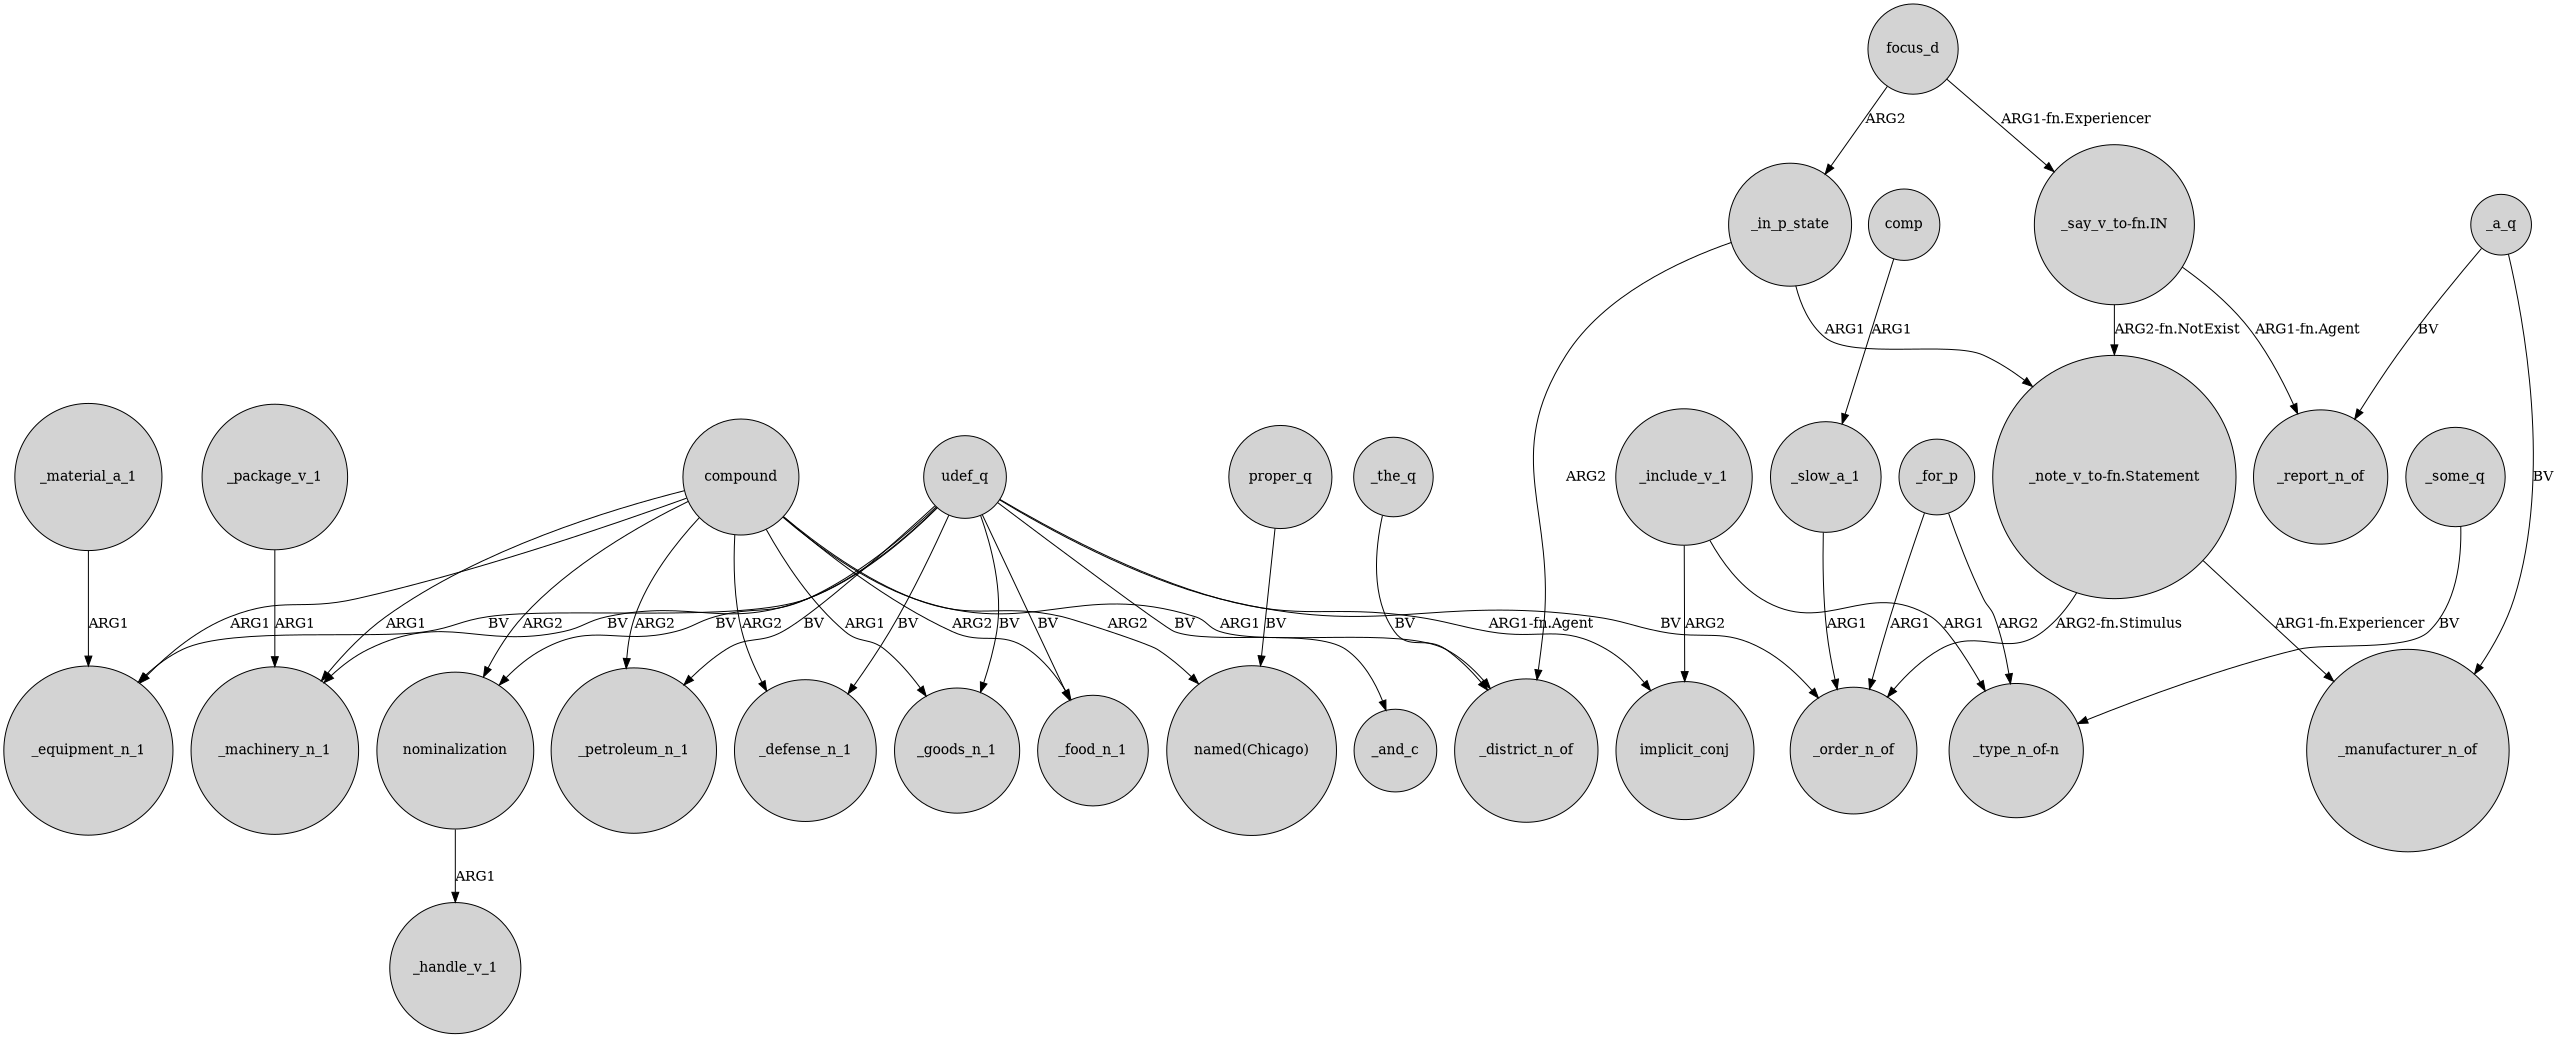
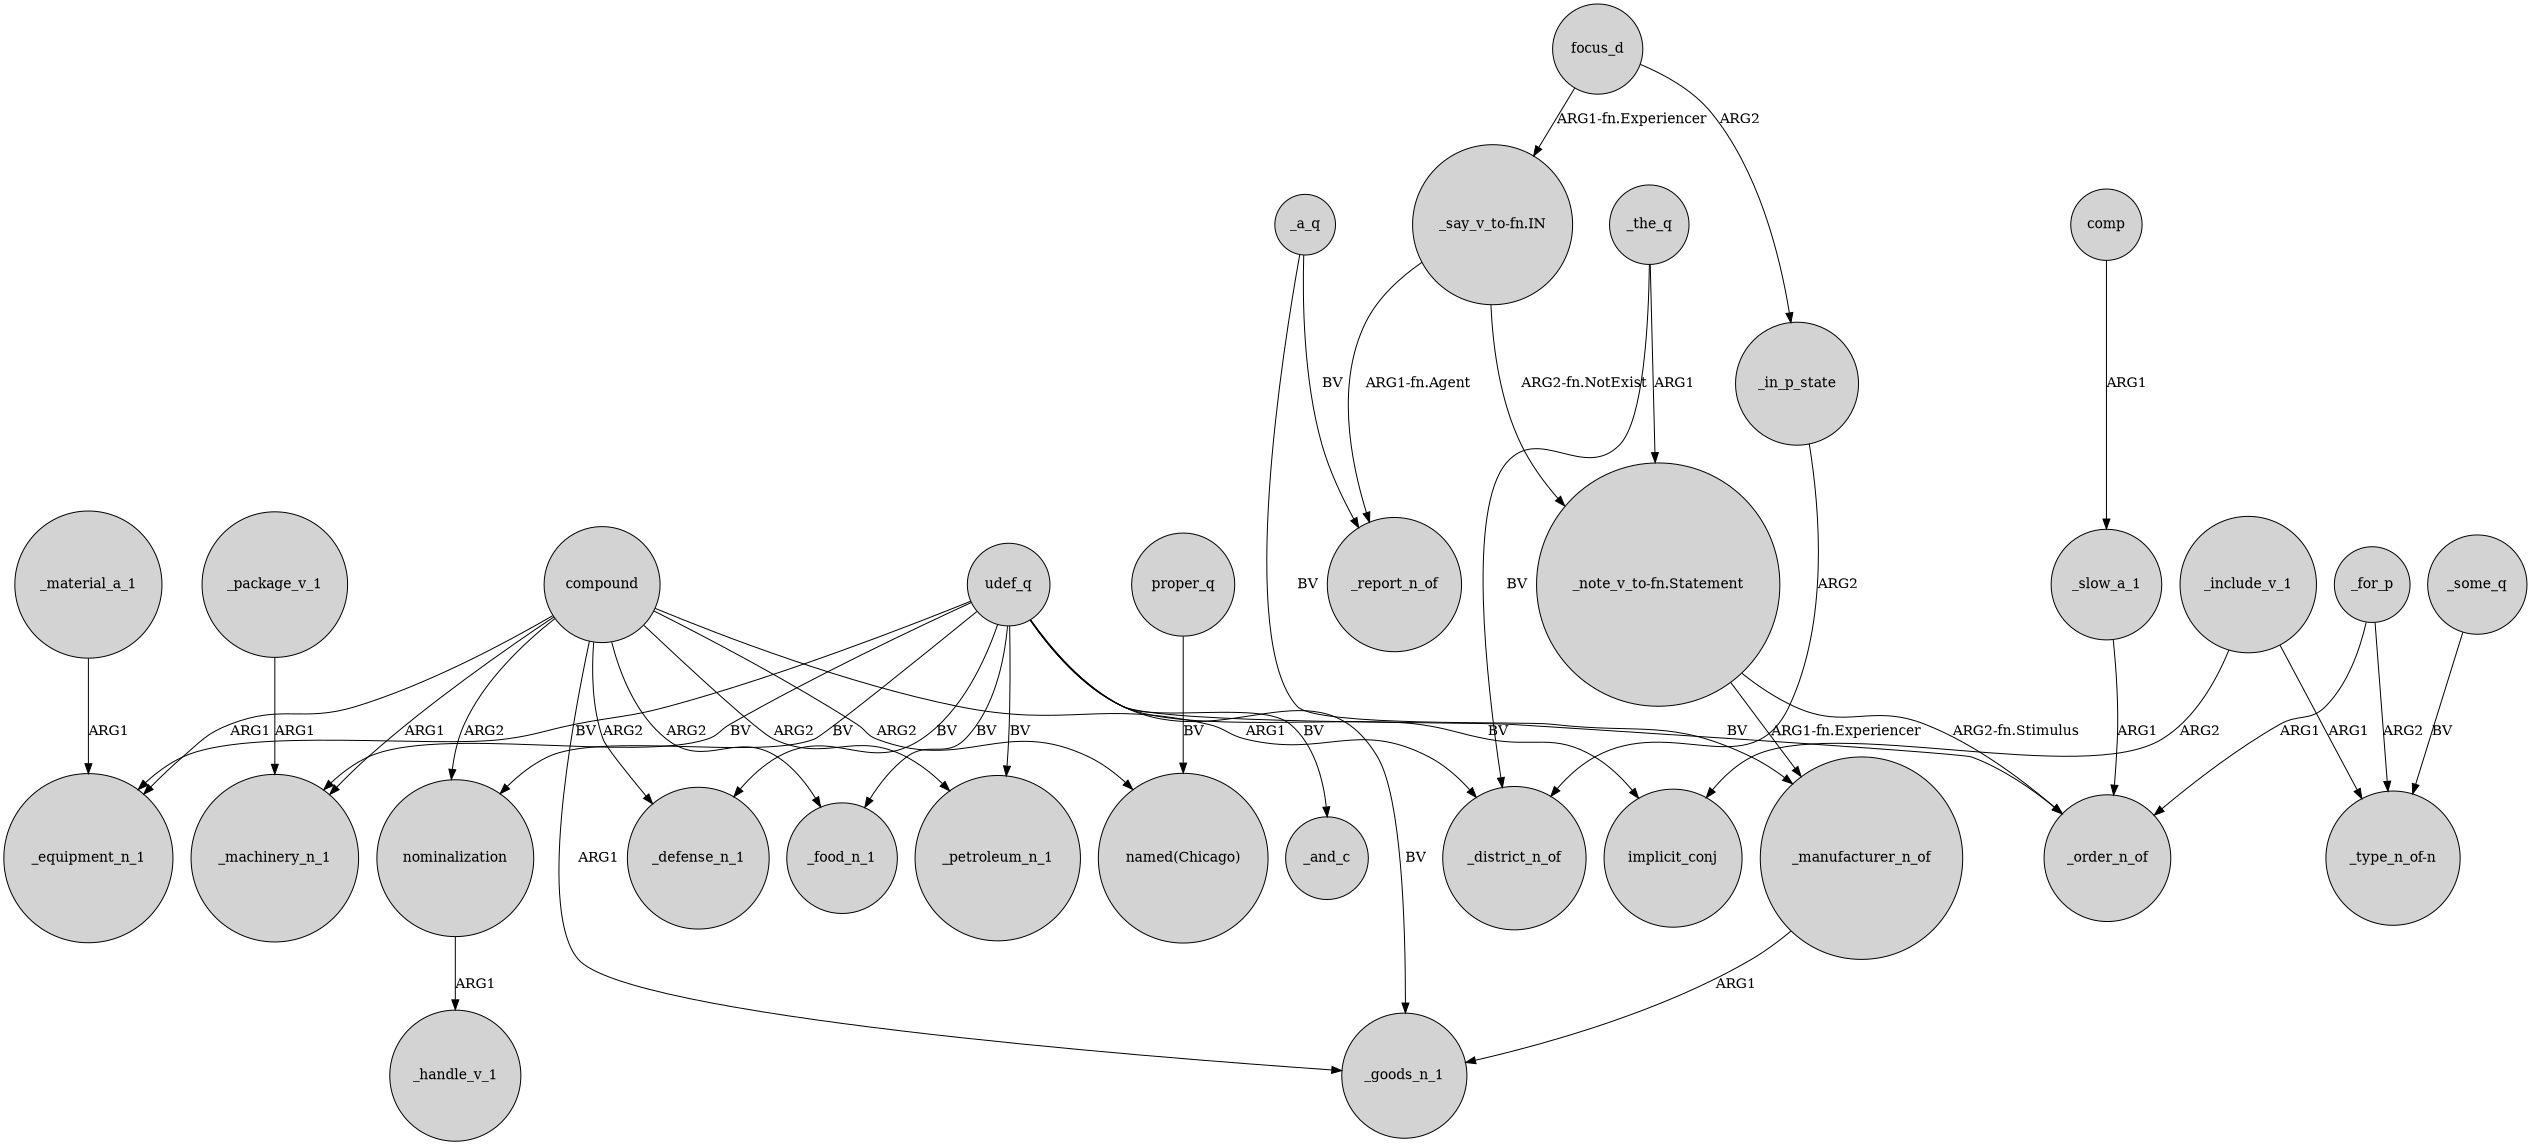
edge "_in_p_state" -> "_note_v_to-fn.Statement": now "_the_q" -> "_note_v_to-fn.Statement"
edge "udef_q" -> "implicit_conj": label "ARG1-fn.Agent" -> "BV"
edge "_manufacturer_n_of" -> "_goods_n_1": added, label "ARG1"
